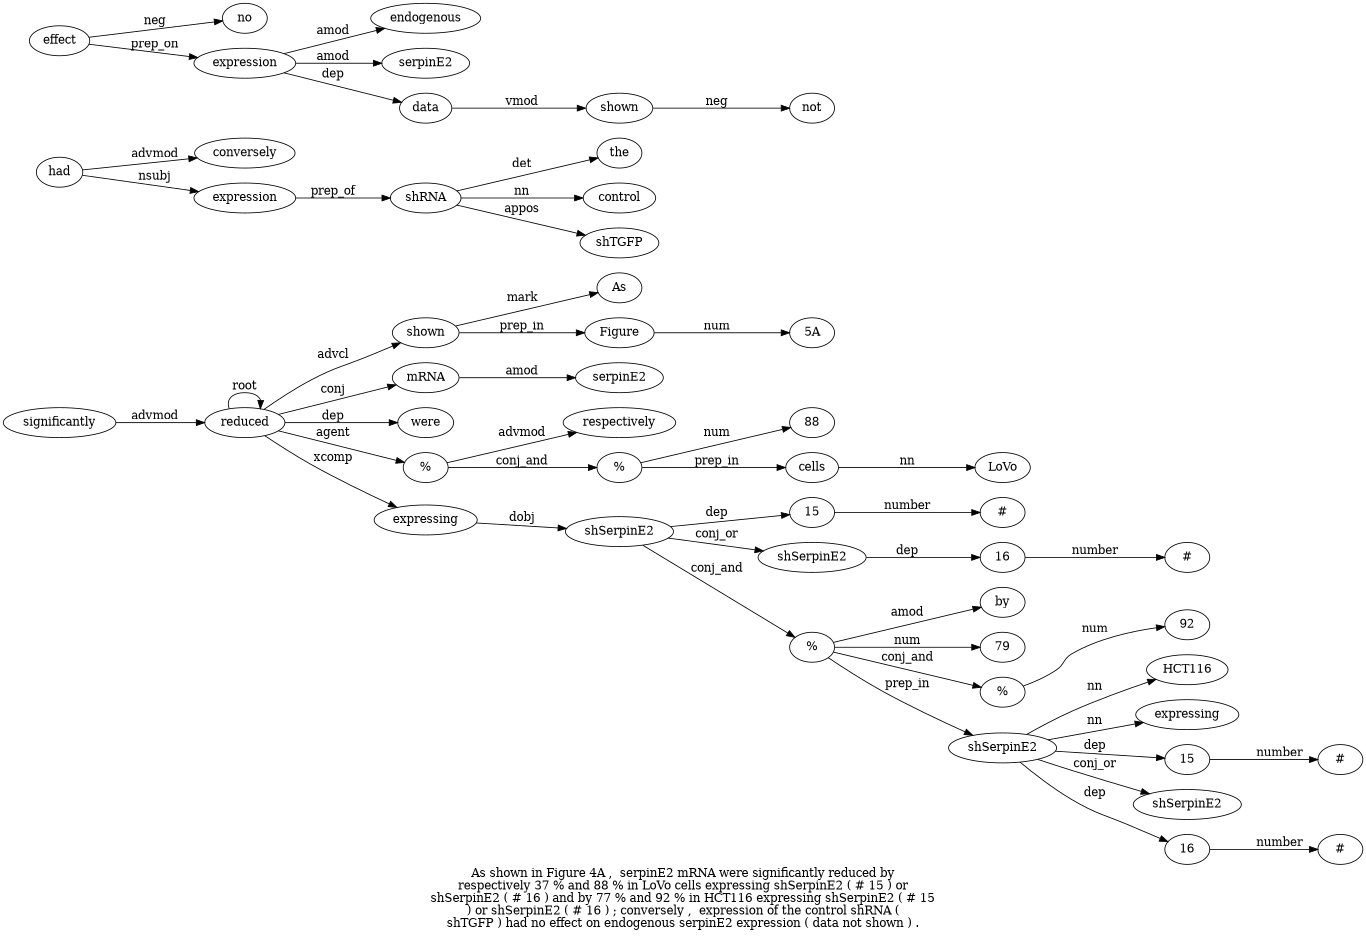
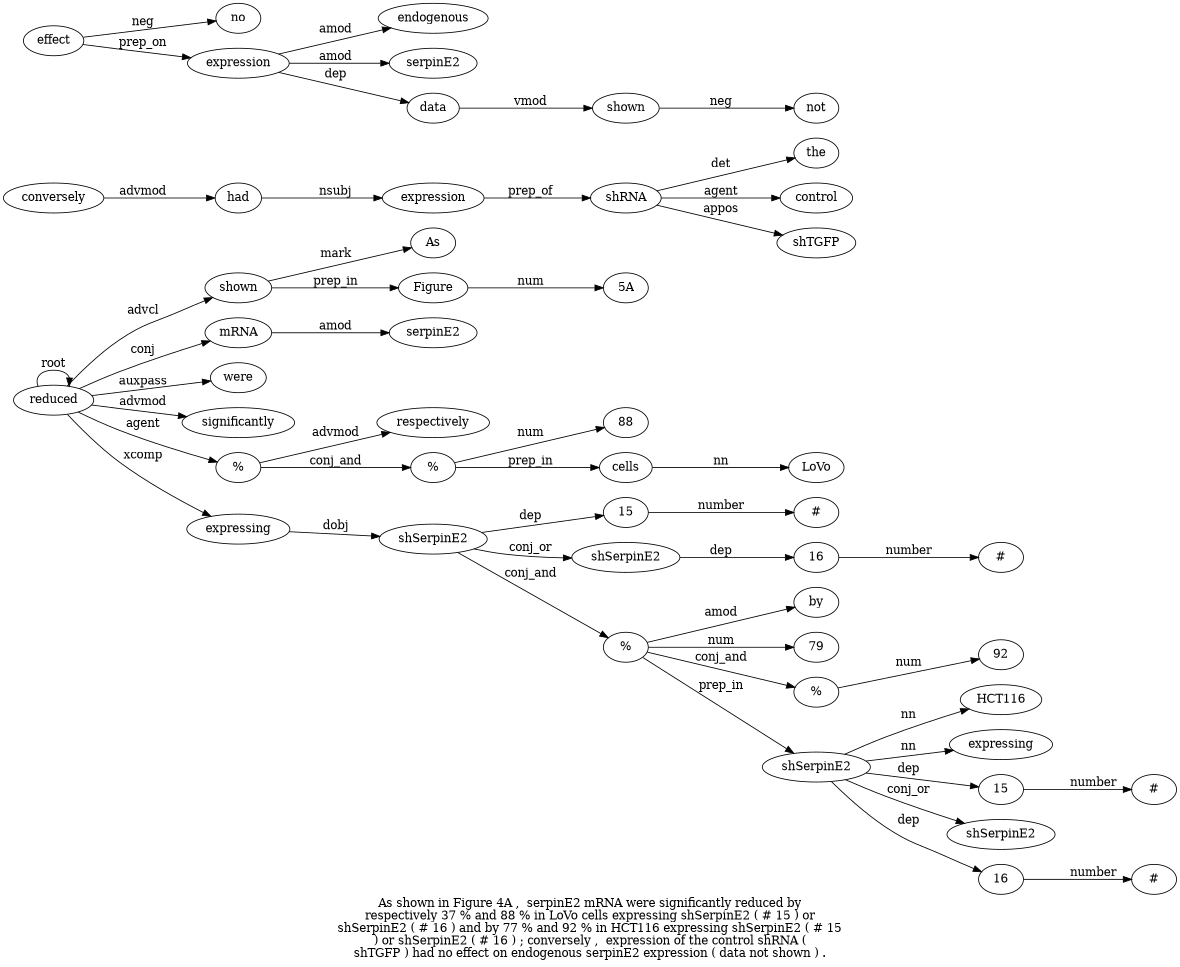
edge "had" -> "conversely": reversed
edge "shRNA" -> "control": label "nn" -> "agent"
edge "reduced" -> "were": label "dep" -> "auxpass"
edge "significantly" -> "reduced": reversed
